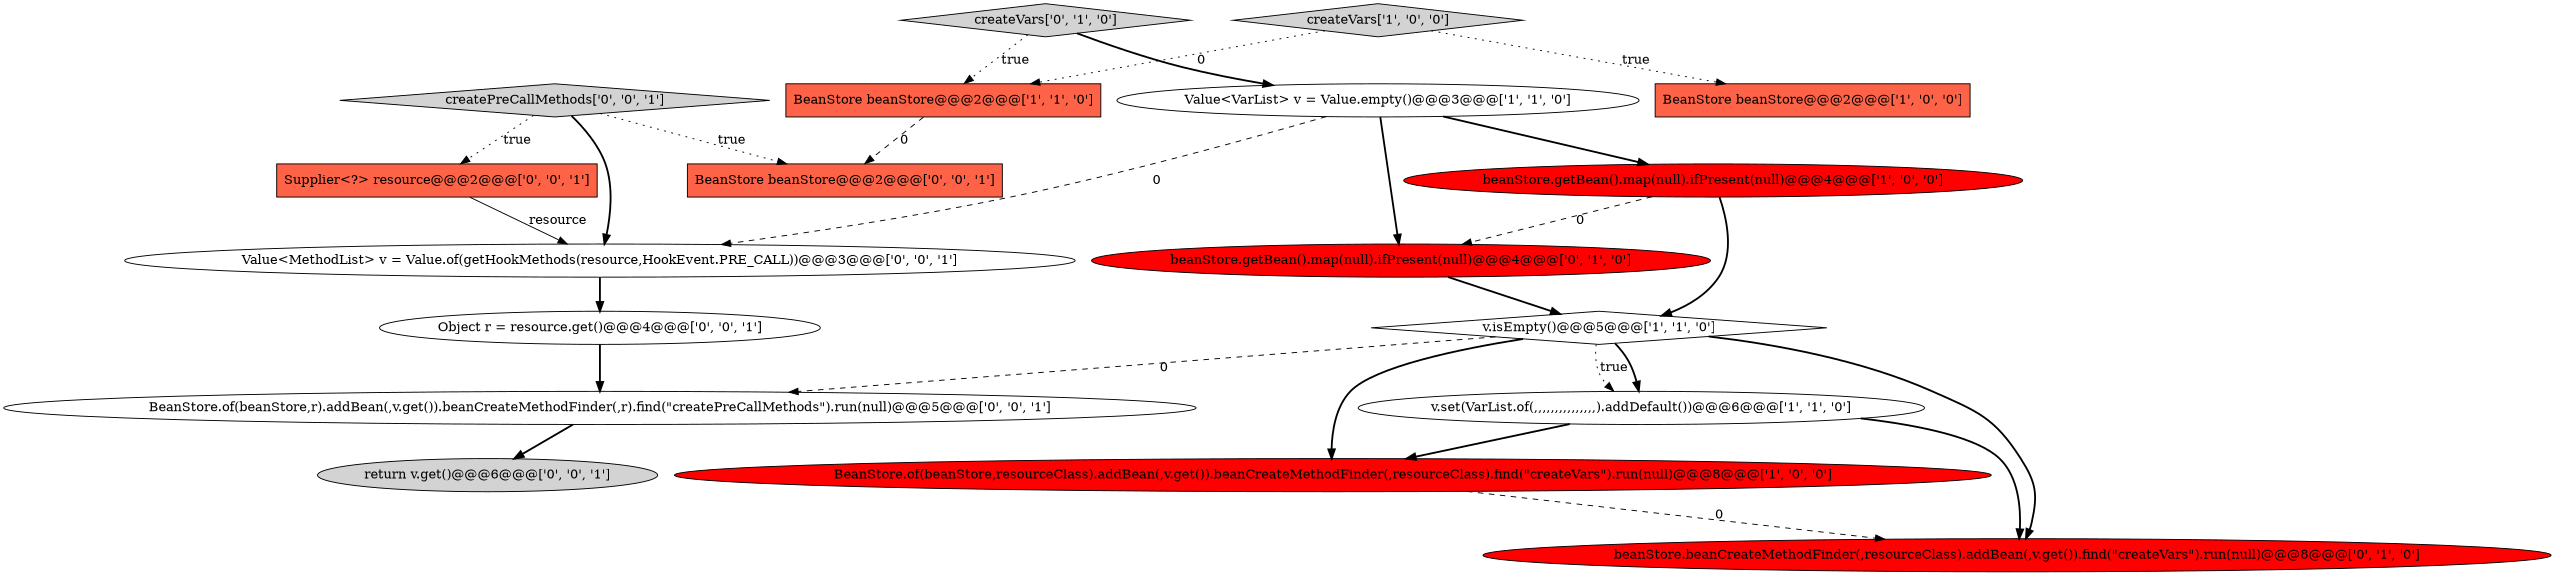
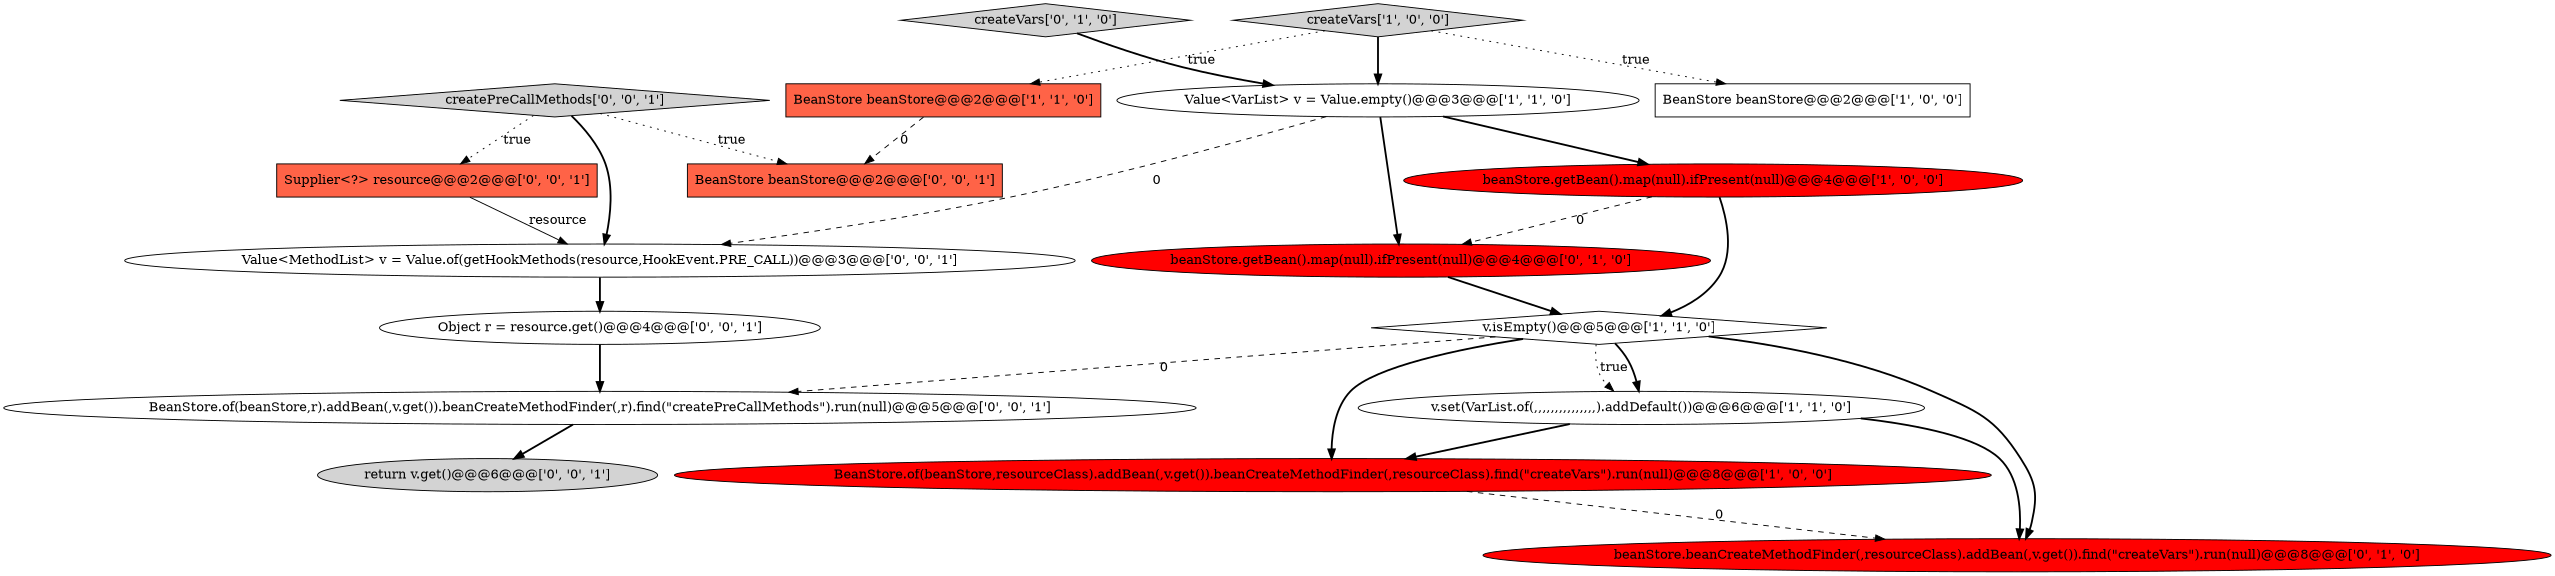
edge "createVars['0', '1', '0']" -> "BeanStore beanStore@@@2@@@['1', '1', '0']": removed, label "true"
edge "createVars['1', '0', '0']" -> "Value<VarList> v = Value.empty()@@@3@@@['1', '1', '0']": added
edge "createVars['1', '0', '0']" -> "BeanStore beanStore@@@2@@@['1', '1', '0']": label "0" -> "true"
node "BeanStore beanStore@@@2@@@['1', '0', '0']": fillcolor tomato -> white
